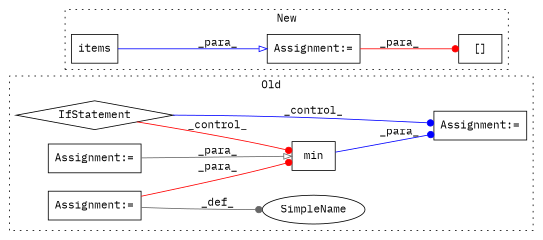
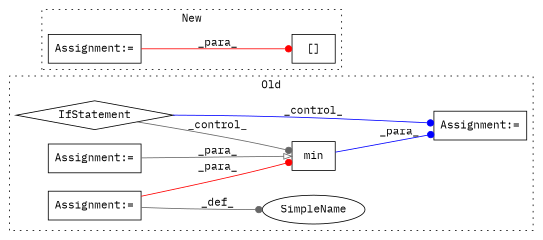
node "items": removed
edge "IfStatement" -> "min": color red -> gray40
